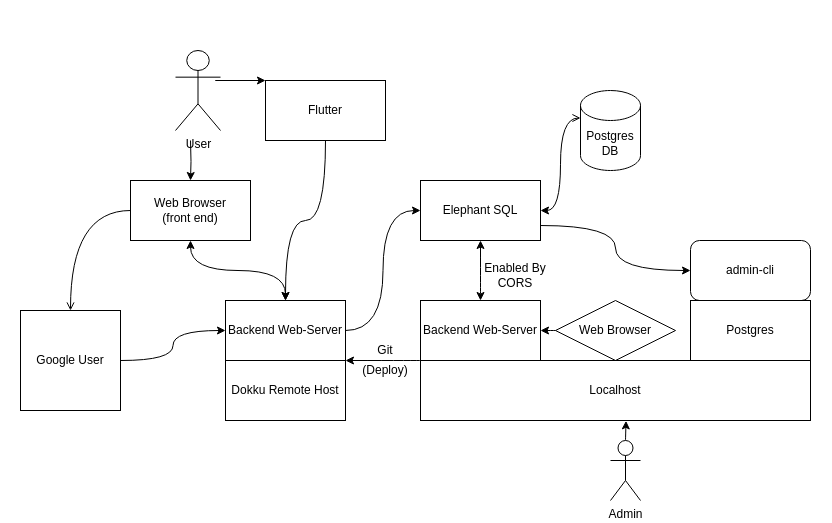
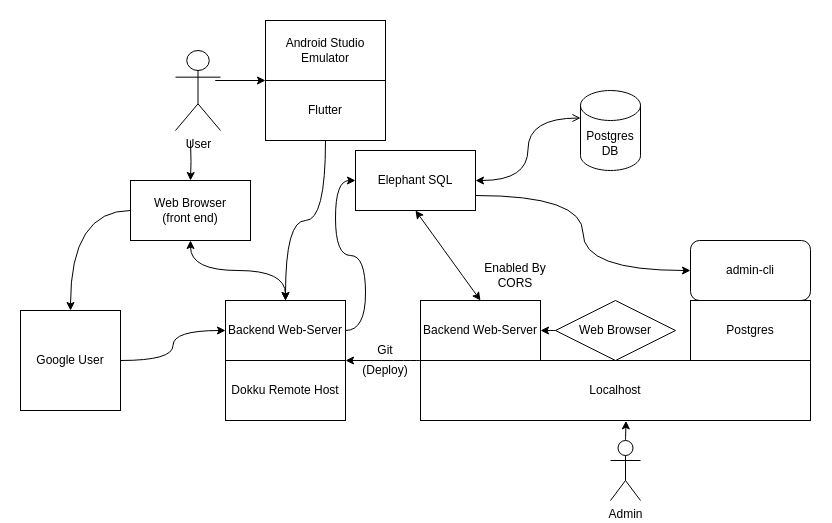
node "Android Studio Emulator": added
node "Elephant SQL": moved (481, 211) -> (416, 181)
edge "Web Browser (front end)" -> "Google User": arrowhead open -> classic
